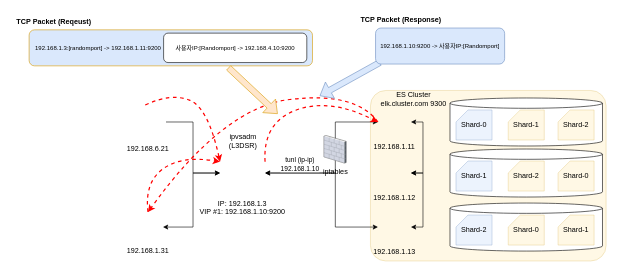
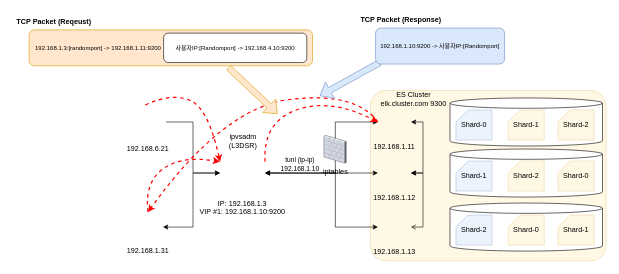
node "192.168.1.3:[randomport] -> 192.168.1.11:9200": fillcolor #dae8fc -> #ffe6cc
edge "IP: 192.168.1.3 VIP #1: 192.168.1.10:9200" -- "192.168.1.12": added
edge "IP: 192.168.1.3 VIP #1: 192.168.1.10:9200" -- "192.168.1.13": arrowhead classic -> open
edge "192.168.1.12" -- "192.168.1.13": arrowhead classic -> open
